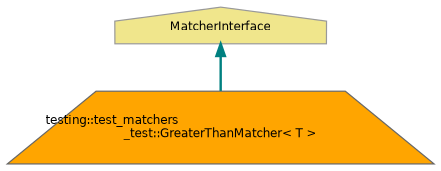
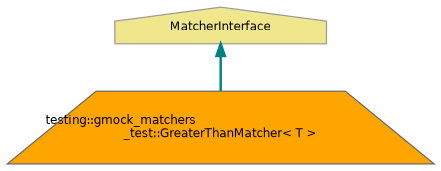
node "testing::test_matchers _test::GreaterThanMatcher< T >": label "testing::test_matchers _test::GreaterThanMatcher< T >" -> "testing::gmock_matchers _test::GreaterThanMatcher< T >"
